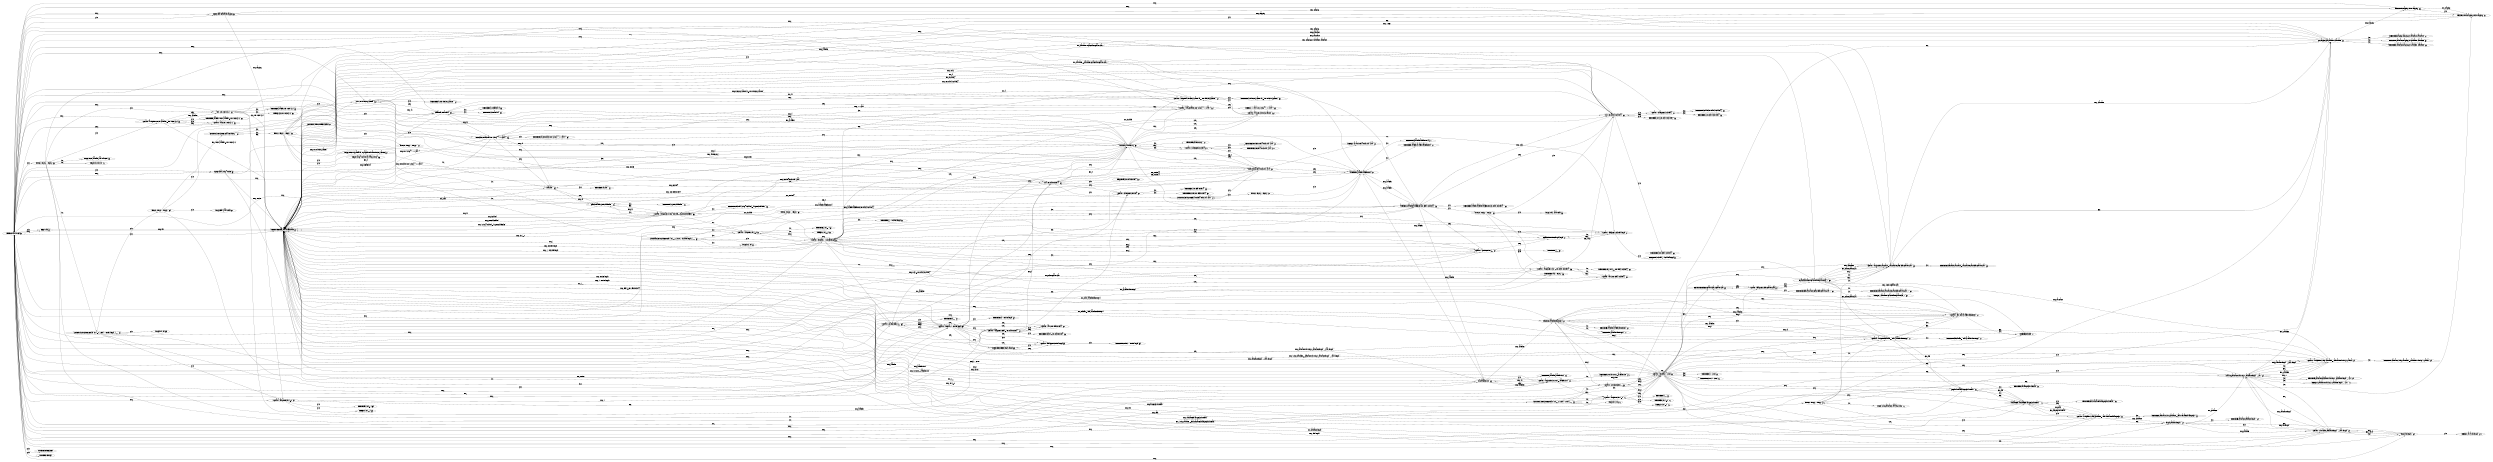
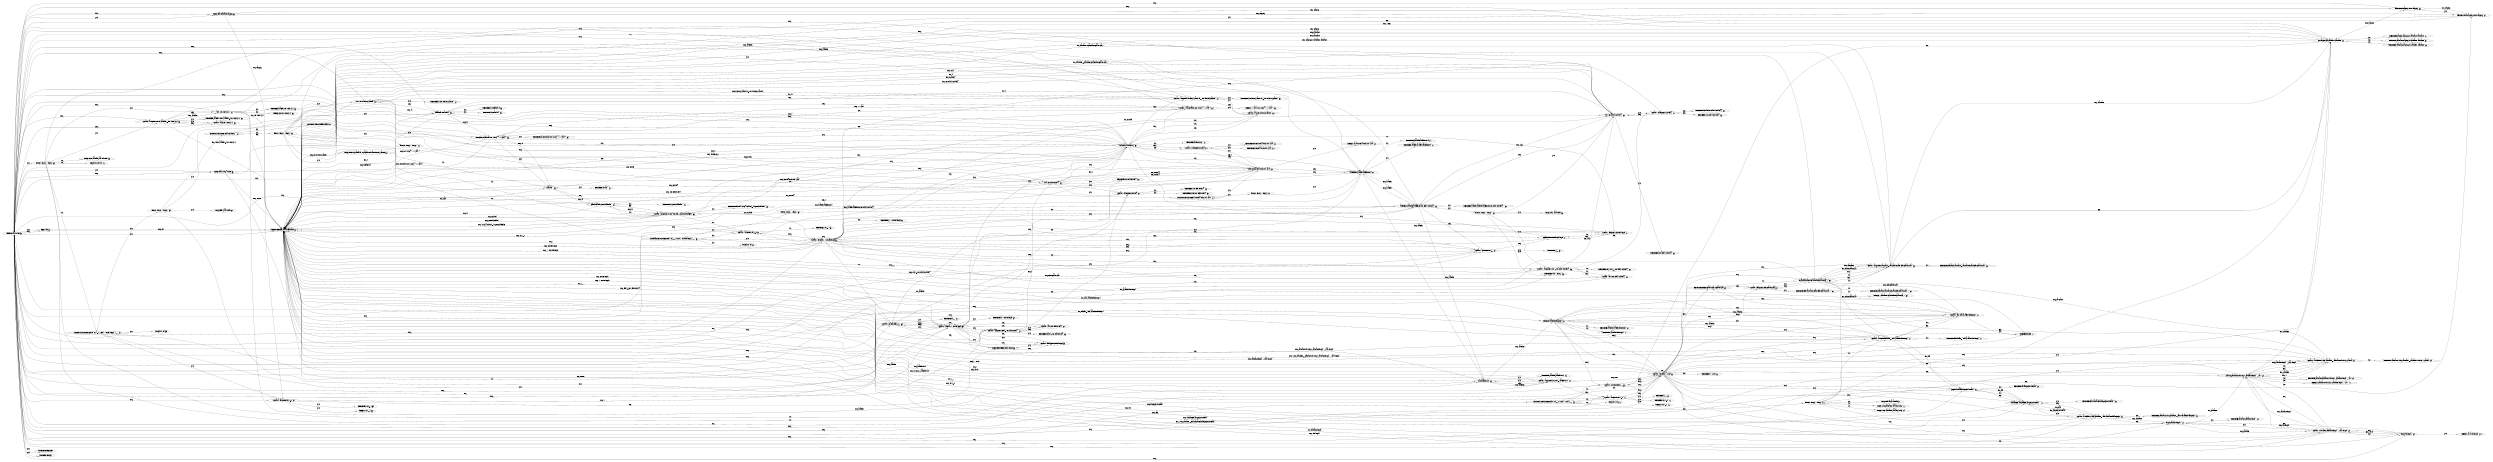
node "(IDENTIFIER,$obj7,new File(f, included[j]))": removed
edge "(<init>,new Vector(512))" -> "(addElement,javaFiles.addElement(f))": now "(<operator>.assignment,Vector javaFiles = new Vector(512))" -> "(addElement,javaFiles.addElement(f))"
edge "(METHOD_RETURN,java.util.Hashtable)" -> "(<init>,new DirectoryScanner())": reversed
node "(LOCAL,String[] included: java.lang.String[])": removed
edge "(<operator>.assignment,$obj7 = new File(f, included[j]))" -> "(<operator>.indexAccess,included[j])": added, label "CFG:"
node "(LITERAL,0,int j = 0)": removed
edge "(<operator>.lessThan,i < entries.length)" -> "(<init>,new File(entries[i]))": now "(<operator>.lessThan,i < entries.length)" -> "(IDENTIFIER,f,new File(entries[i]))"
node "(IDENTIFIER,included,j < included.length)": removed
edge "(replace,classname.replace(File.separatorChar, '.'))" -> "(<operator>.cast,(File) javaFiles.elementAt(i))": label "DDG: Vector.separatorChar" -> "DDG: File.separatorChar"
edge "(<operator>.fieldAccess,File.separatorChar)" -> "(FIELD_IDENTIFIER,separatorChar,separatorChar)": now "(replace,classname.replace(File.separatorChar, '.'))" -> "(FIELD_IDENTIFIER,separatorChar,separatorChar)"
edge "(<operator>.lessThan,i < count)" -> "(<operator>.cast,(File) javaFiles.elementAt(i))": label "DDG: ds" -> "CDG: "
node "(IDENTIFIER,entries,i < entries.length)": removed
node "(IDENTIFIER,count,int count = javaFiles.size())": removed
node "(IDENTIFIER,count,i < count)": removed
edge "(<operator>.assignment,int count = javaFiles.size())" -> "(size,javaFiles.size())": label "DDG: ds" -> "AST: "
node "(LOCAL,File file: java.io.File)": added
node "(LOCAL,String classname: java.lang.String)": added
